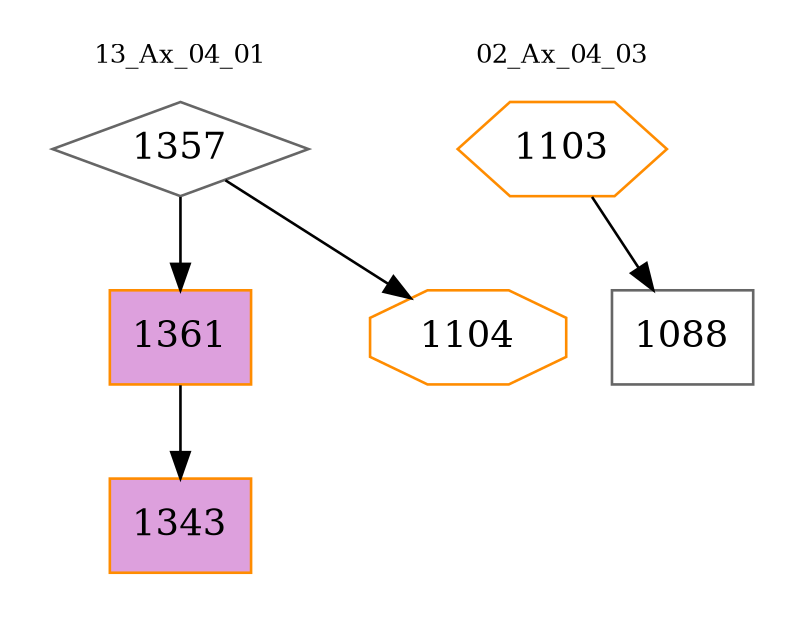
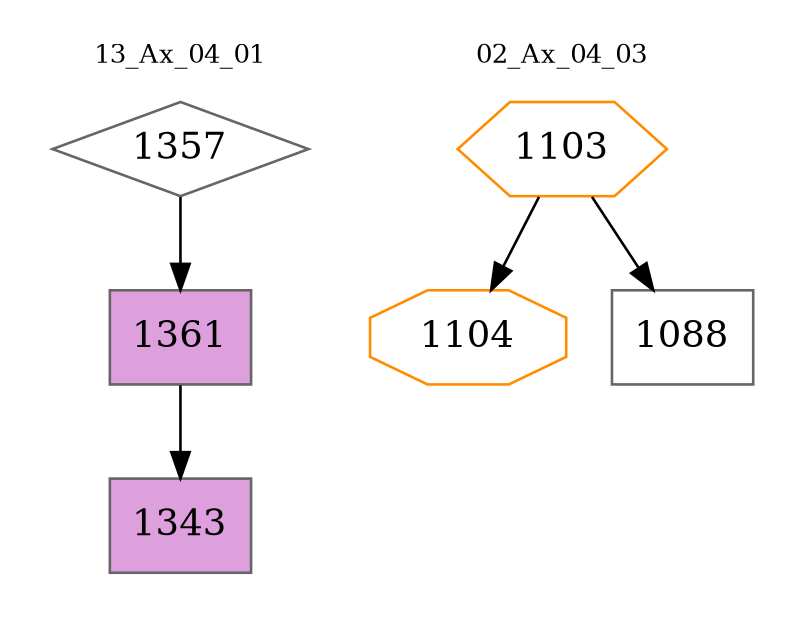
edge "1357" -> "1104": now "1103" -> "1104"
node "1361": color darkorange -> gray40
node "1343": color darkorange -> gray40
